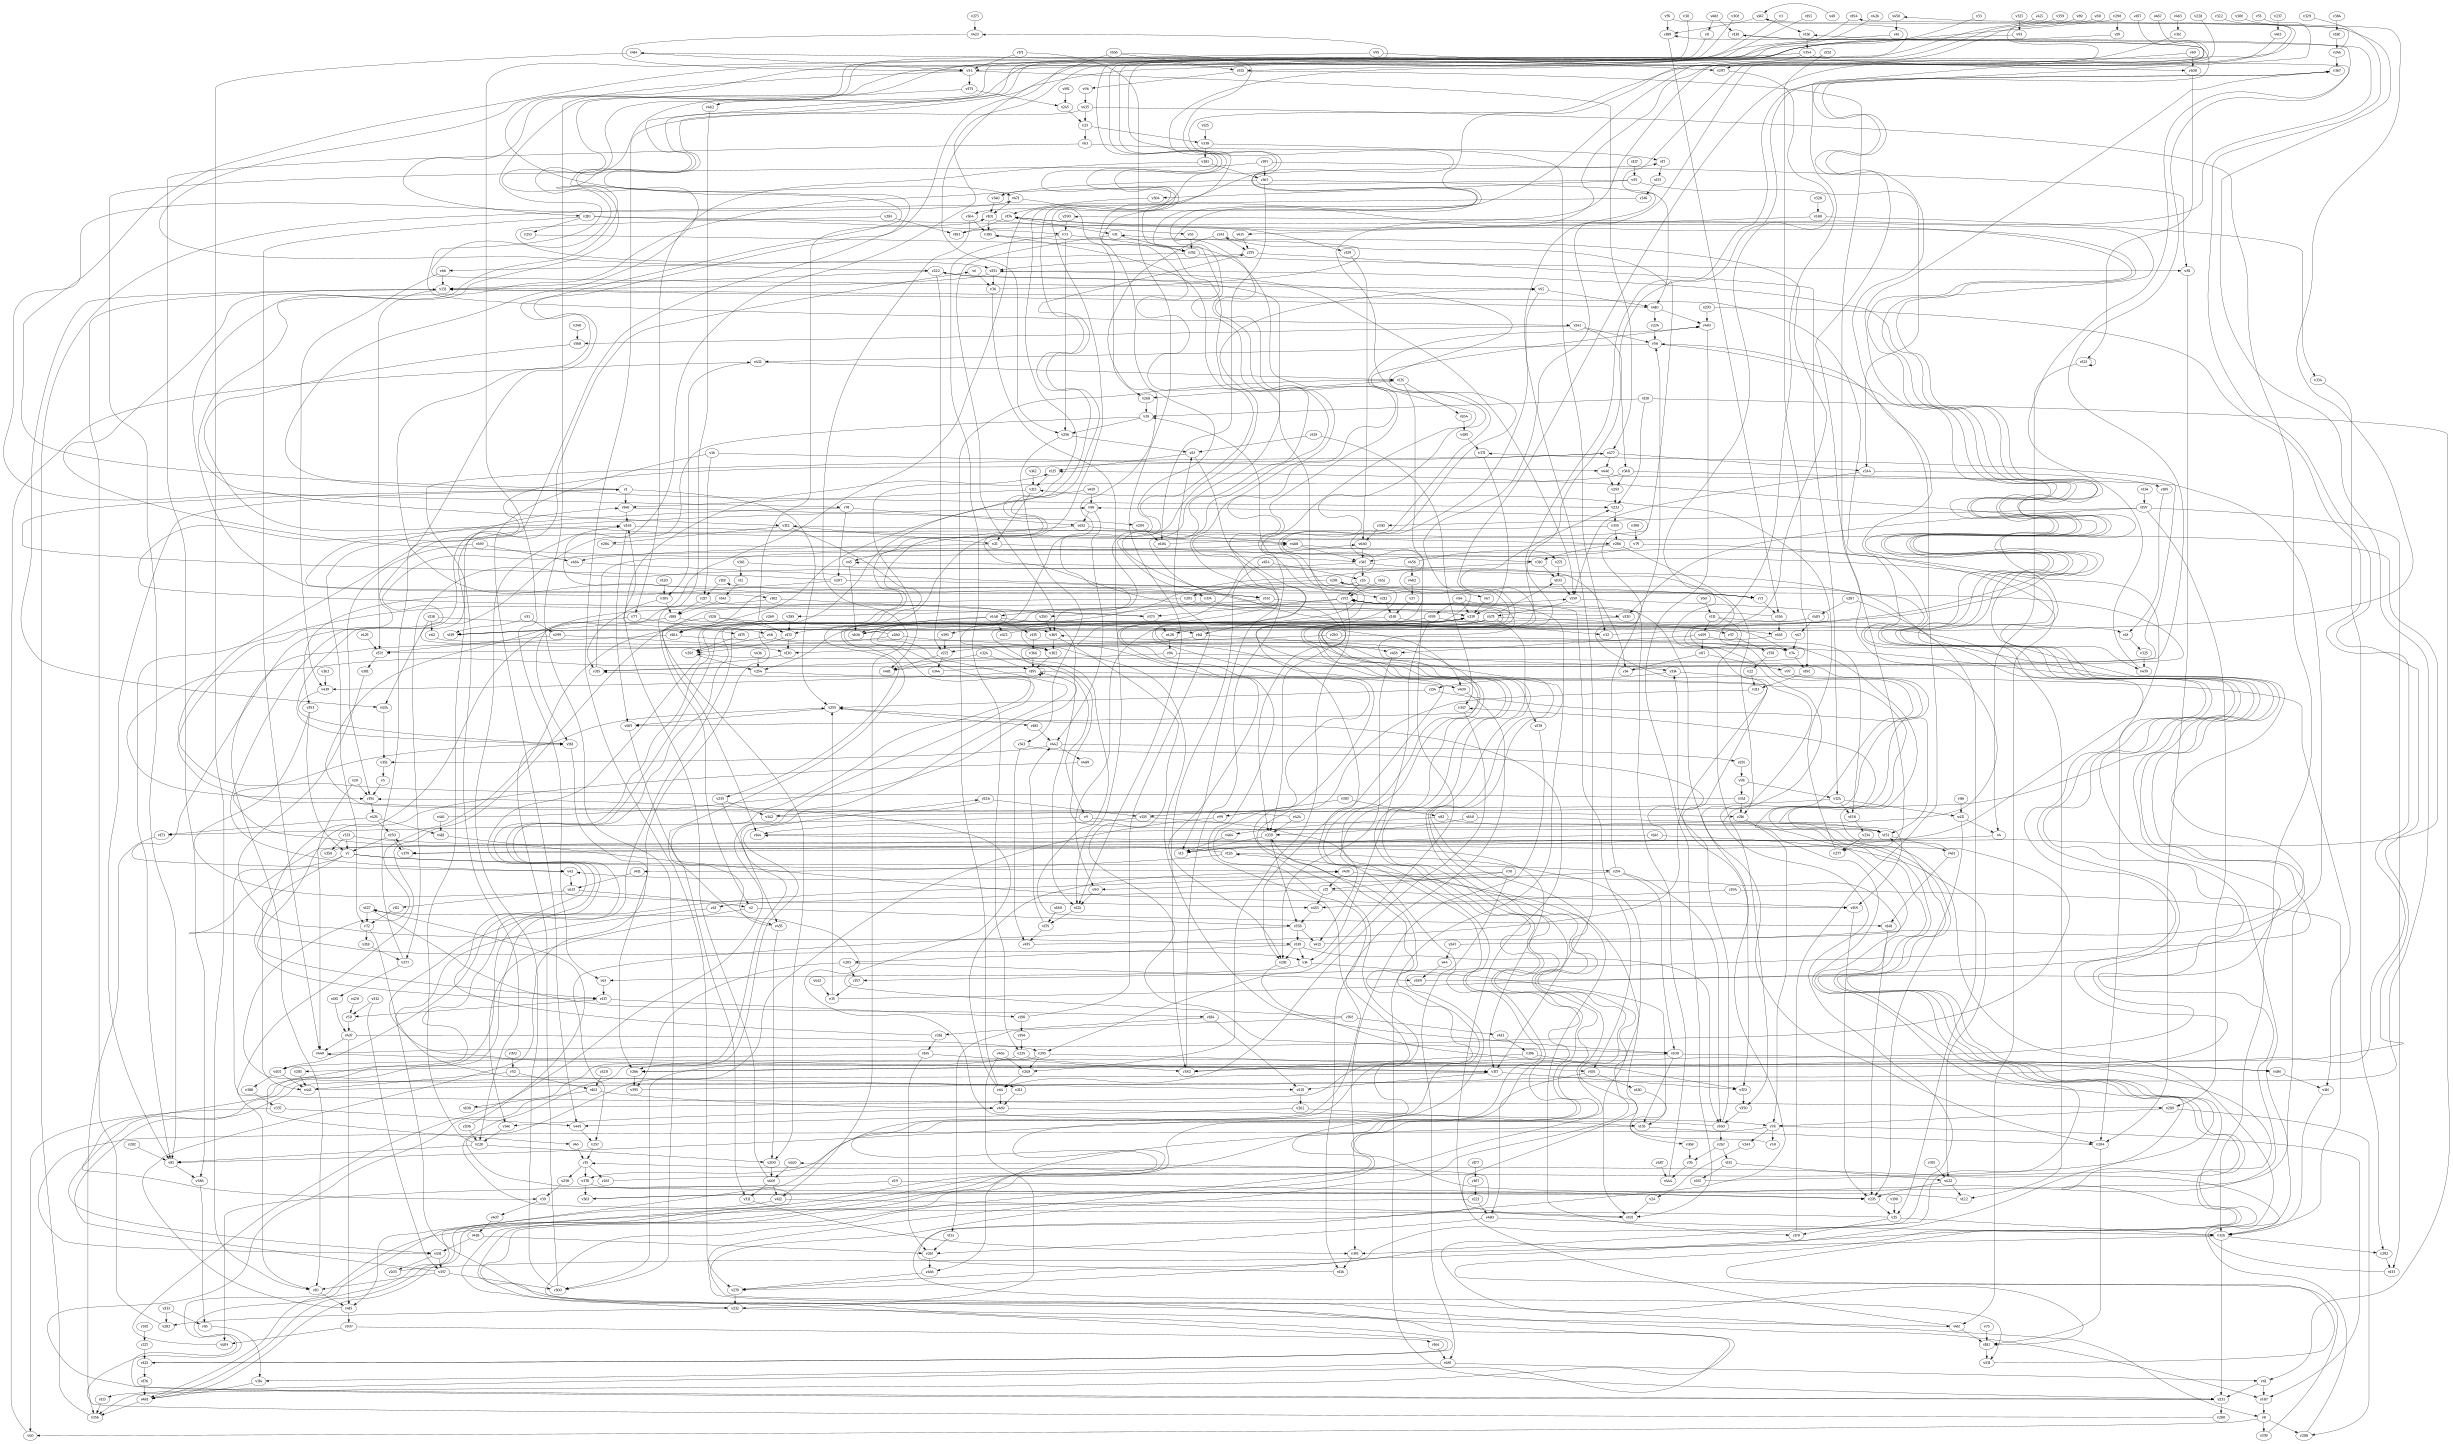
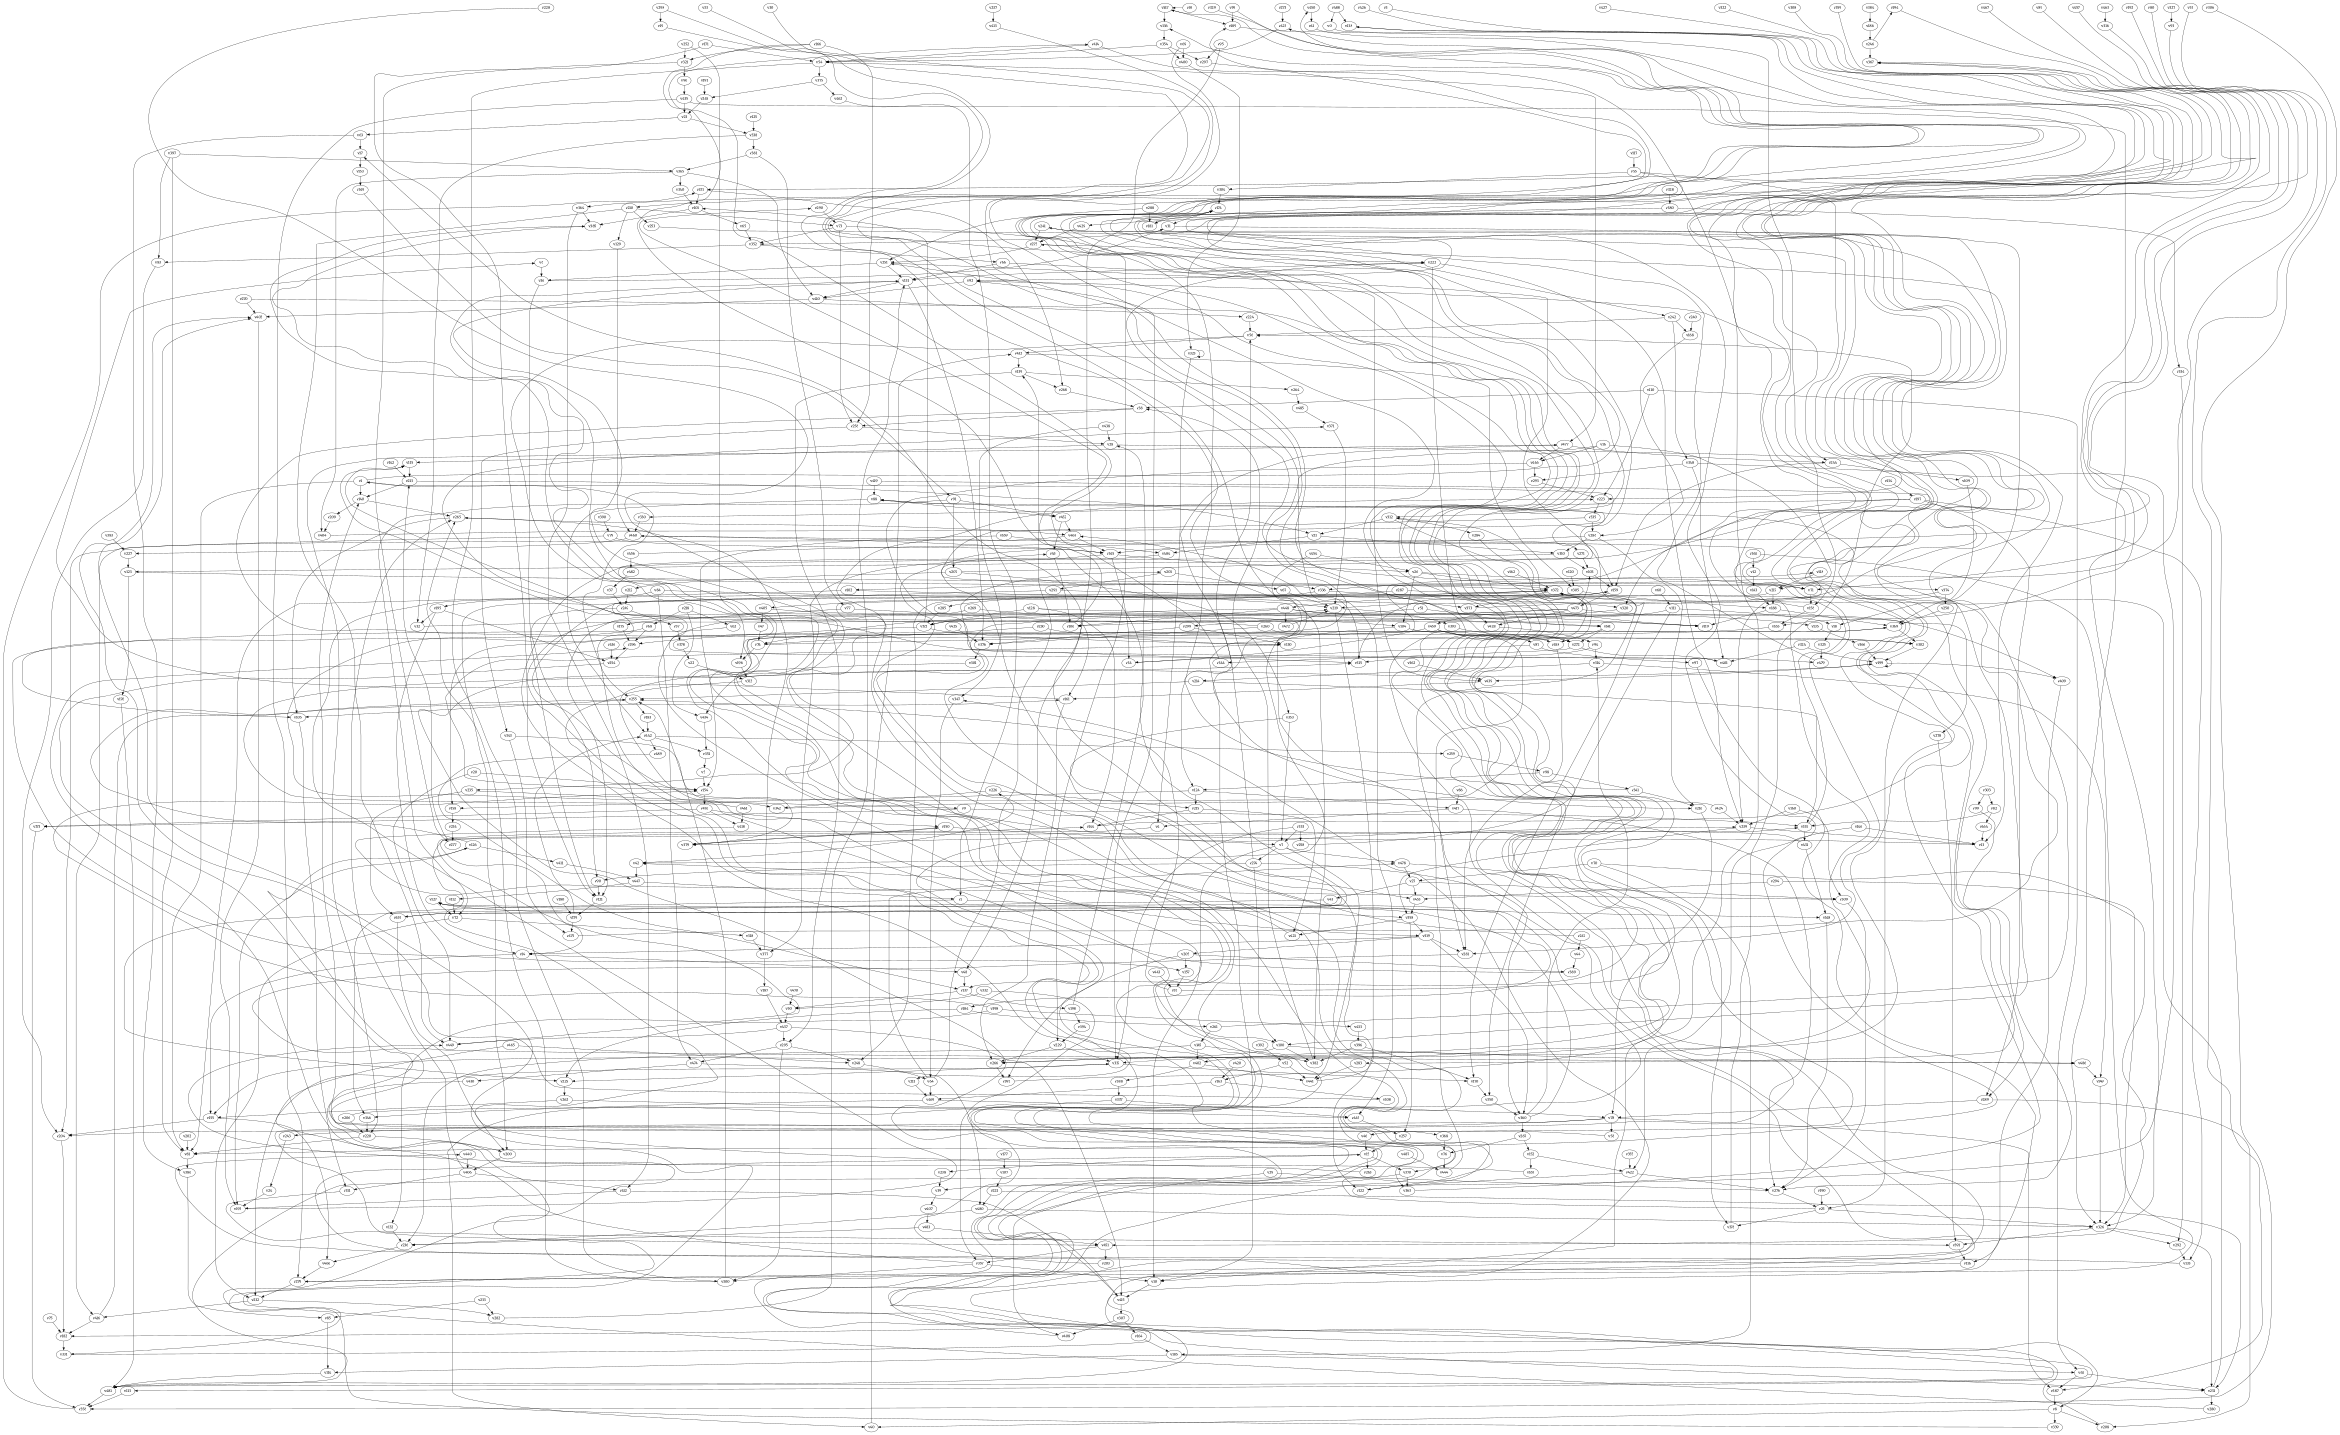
edge "v460" -> "v227": added
